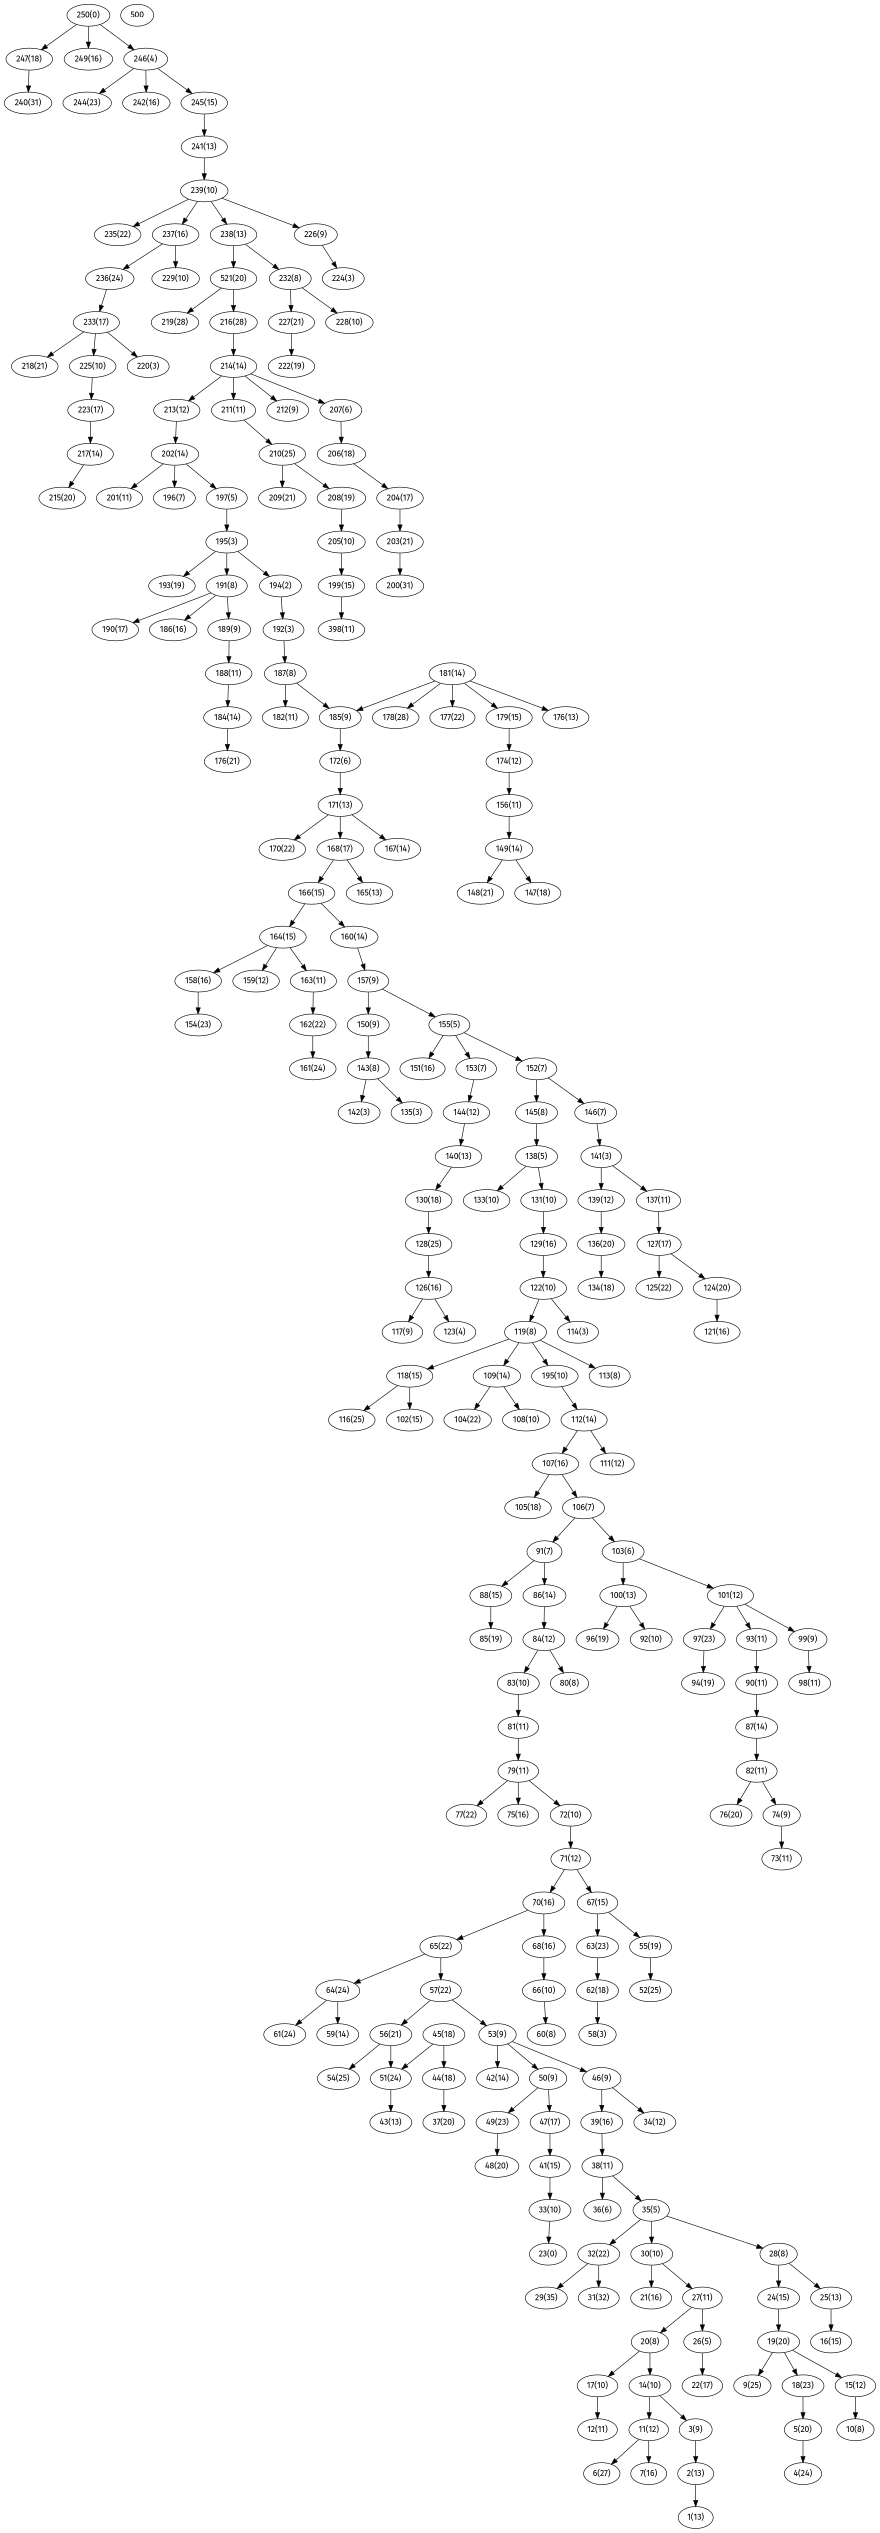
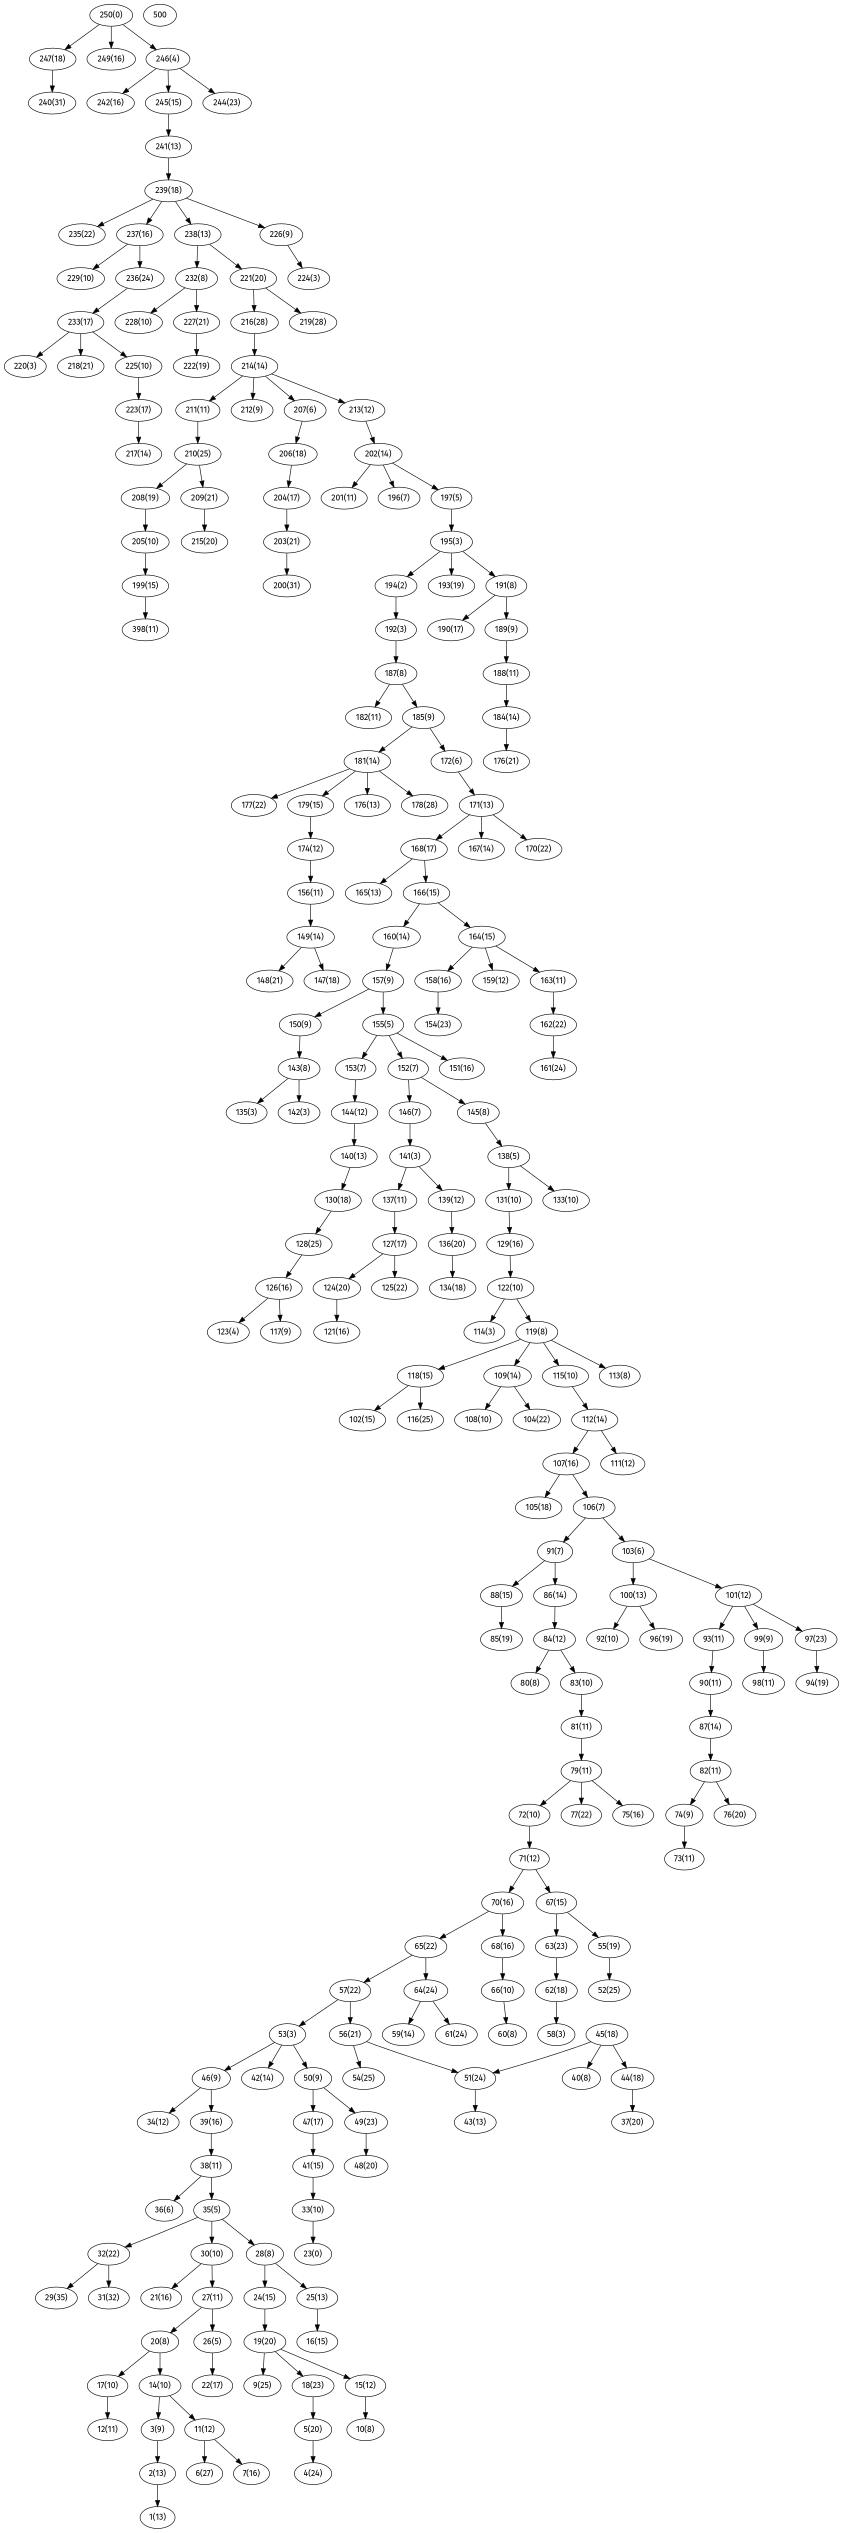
node "239(10)": label "239(10)" -> "239(18)"
node "521(20)": label "521(20)" -> "221(20)"
edge "217(14)" -> "215(20)": now "209(21)" -> "215(20)"
node "186(16)": removed
edge "181(14)" -> "185(9)": reversed
node "195(10)": label "195(10)" -> "115(10)"
node "53(9)": label "53(9)" -> "53(3)"
node "40(8)": added
